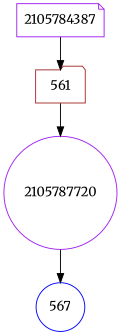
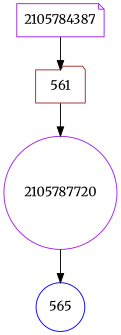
node "567": label "567" -> "565"
